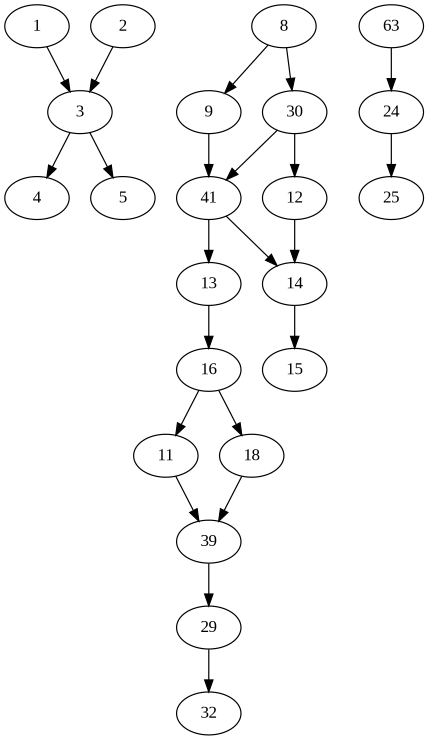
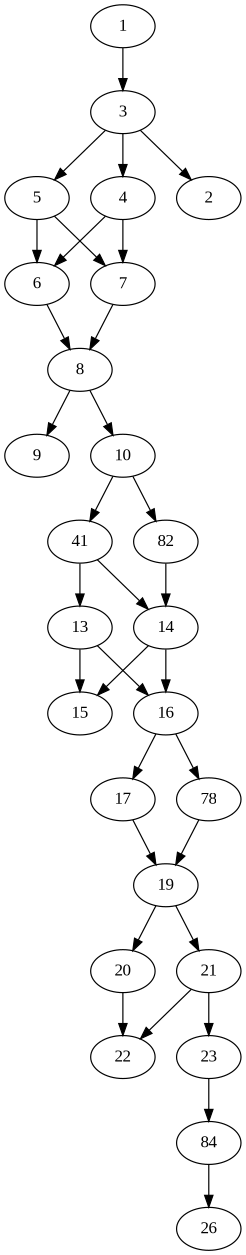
node "63": label "63" -> "23"
edge "2" -> "3": reversed
node "30": label "30" -> "10"
node "24": label "24" -> "84"
edge "9" -> "41": removed
node "12": label "12" -> "82"
node "25": label "25" -> "26"
node "6": added
node "7": added
node "11": label "11" -> "17"
node "18": label "18" -> "78"
node "39": label "39" -> "19"
node "29": label "29" -> "20"
edge "13" -> "15": added
edge "14" -> "16": added
node "32": label "32" -> "22"
node "21": added
